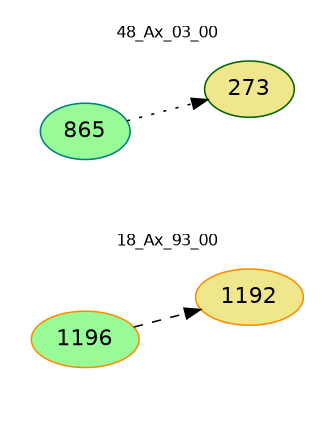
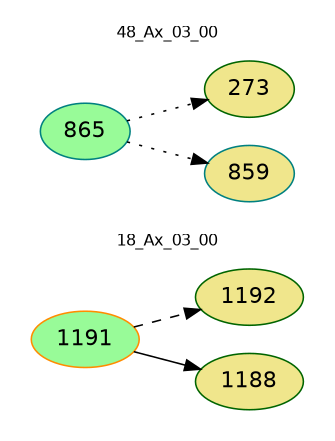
node "859": added
cluster "18_Ax_93_00": label "18_Ax_93_00" -> "18_Ax_03_00"
node "1192": color darkorange -> darkgreen
node "1196": label "1196" -> "1191"
node "1188": added
